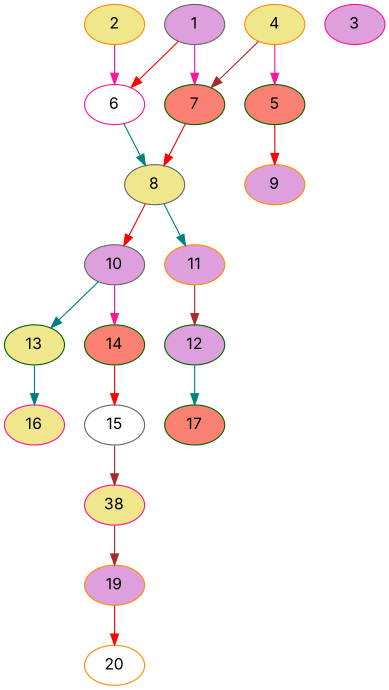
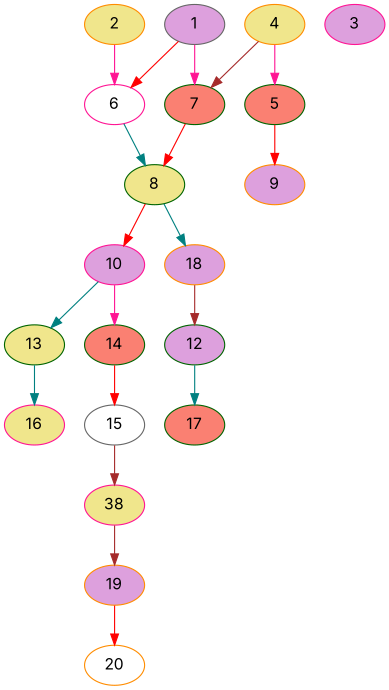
node "8": color gray40 -> darkgreen
node "10": color gray40 -> deeppink
node "11": label "11" -> "18"
